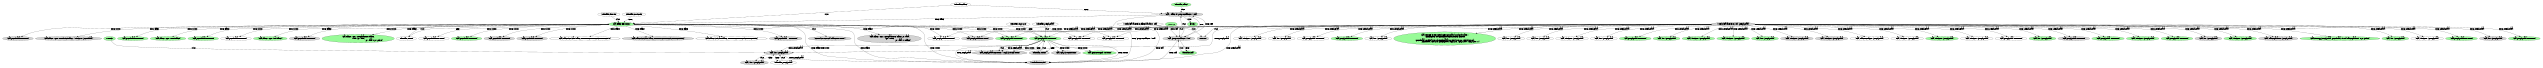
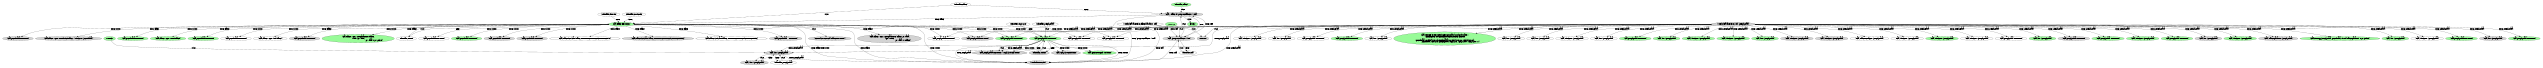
edge "(Identifier,EINVAL)" -> "(Call,effect == NULL)": label "AST: " -> "CFG: "
node "(Call,effect->ops->init(effect))": fillcolor palegreen -> white
node "(Identifier,self)": fillcolor palegreen -> white
